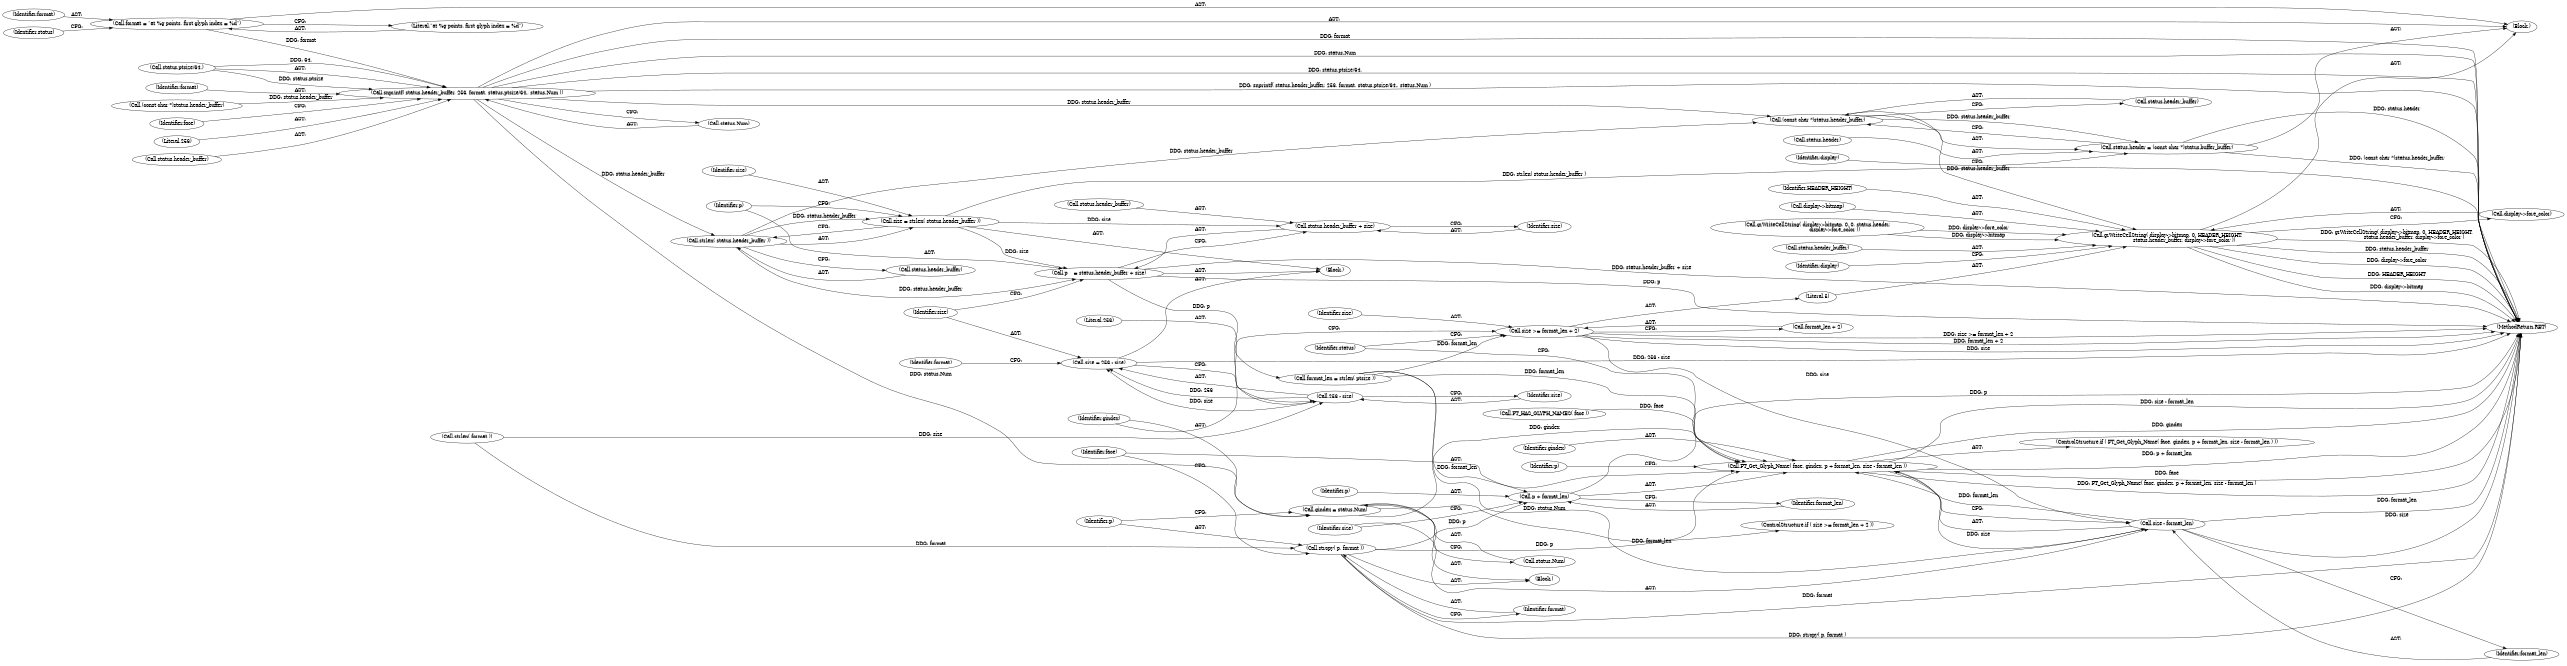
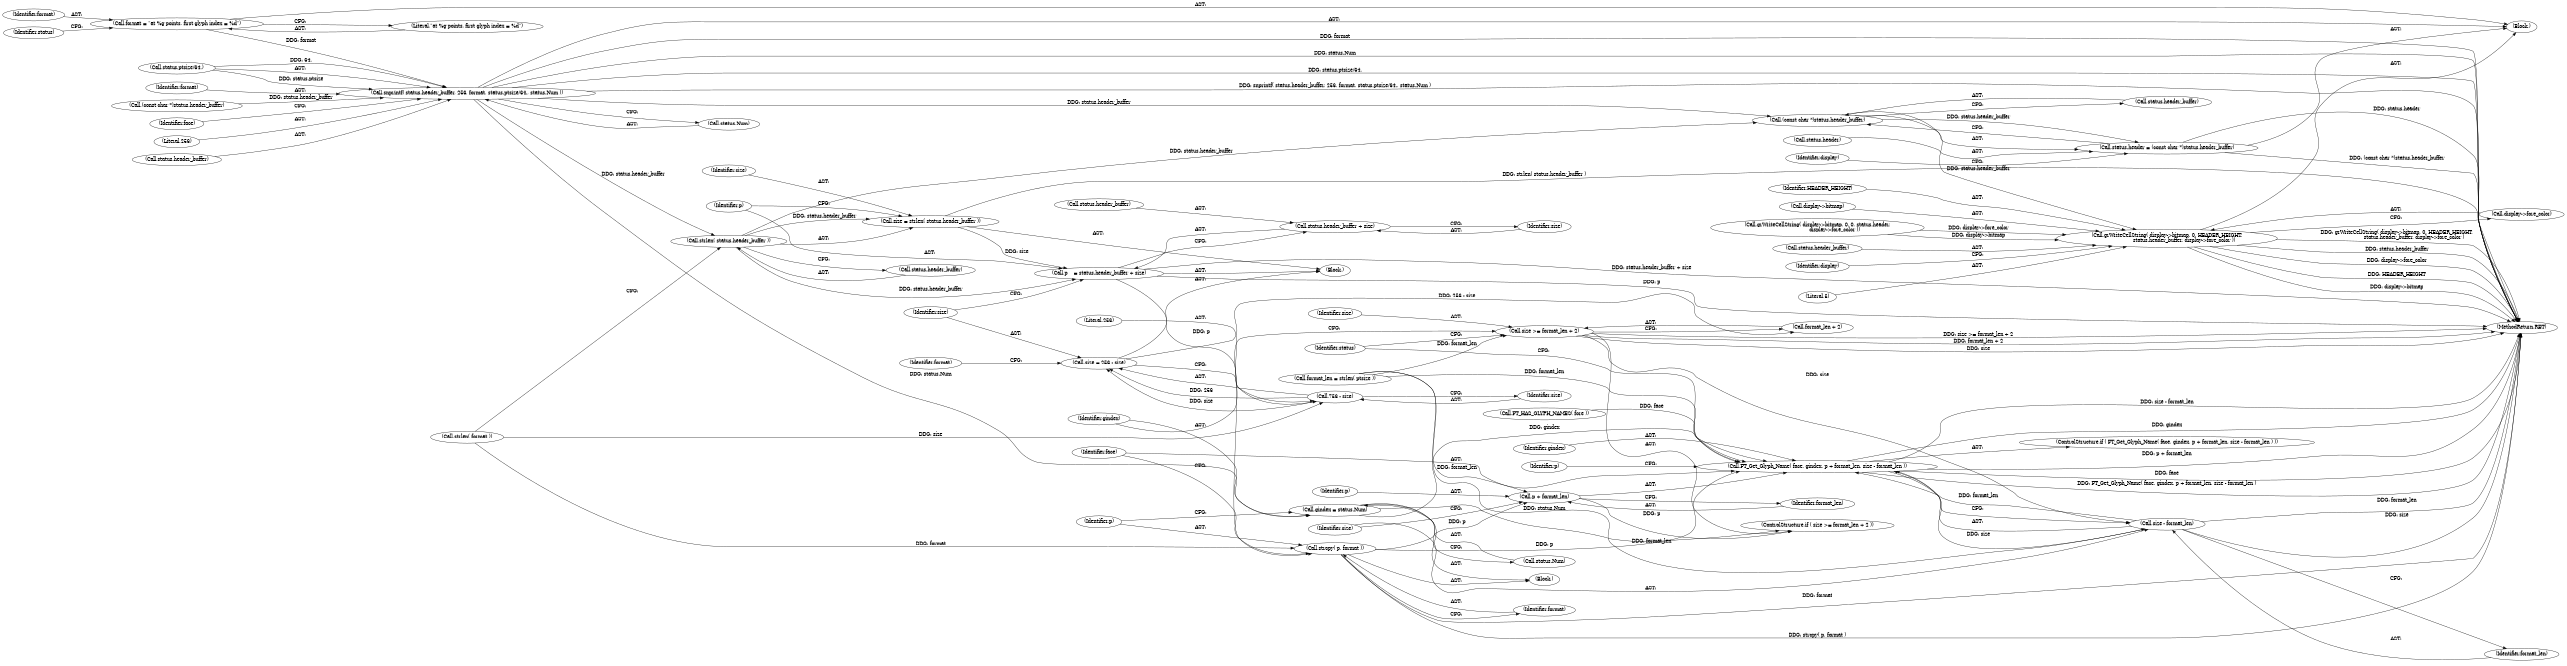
node "(Call,status.header = (const char *)status.buffer_buffer)": label "(Call,status.header = (const char *)status.buffer_buffer)" -> "(Call,status.header = (const char *)status.header_buffer)"
edge "(Call,size = strlen( status.header_buffer ))" -> "(Call,status.header_buffer + size)": removed, label "DDG: size"
edge "(Call,size = strlen( status.header_buffer ))" -> "(Call,strlen( status.header_buffer ))": now "(Call,strlen( format ))" -> "(Call,strlen( status.header_buffer ))"
edge "(Call,p    = status.header_buffer + size)" -> "(Call,format_len = strlen( ptsize ))": now "(Call,p    = status.header_buffer + size)" -> "(Call,strcpy( p, format ))"
edge "(Call,size >= format_len + 2)" -> "(Literal,5)": now "(Call,size >= format_len + 2)" -> "(ControlStructure,if ( size >= format_len + 2 ))"
edge "(Call,size = 256 - size)" -> "(MethodReturn,RET)": now "(Call,size = 256 - size)" -> "(Call,format_len + 2)"
edge "(Call,p + format_len)" -> "(MethodReturn,RET)": now "(Call,p + format_len)" -> "(ControlStructure,if ( size >= format_len + 2 ))"
node "(Call,256 - size)": label "(Call,256 - size)" -> "(Call,756 - size)"
node "(Call,FT_HAS_GLYPH_NAMES( face ))": label "(Call,FT_HAS_GLYPH_NAMES( face ))" -> "(Call,FT_HAS_GLYPH_NAMES( fore ))"
